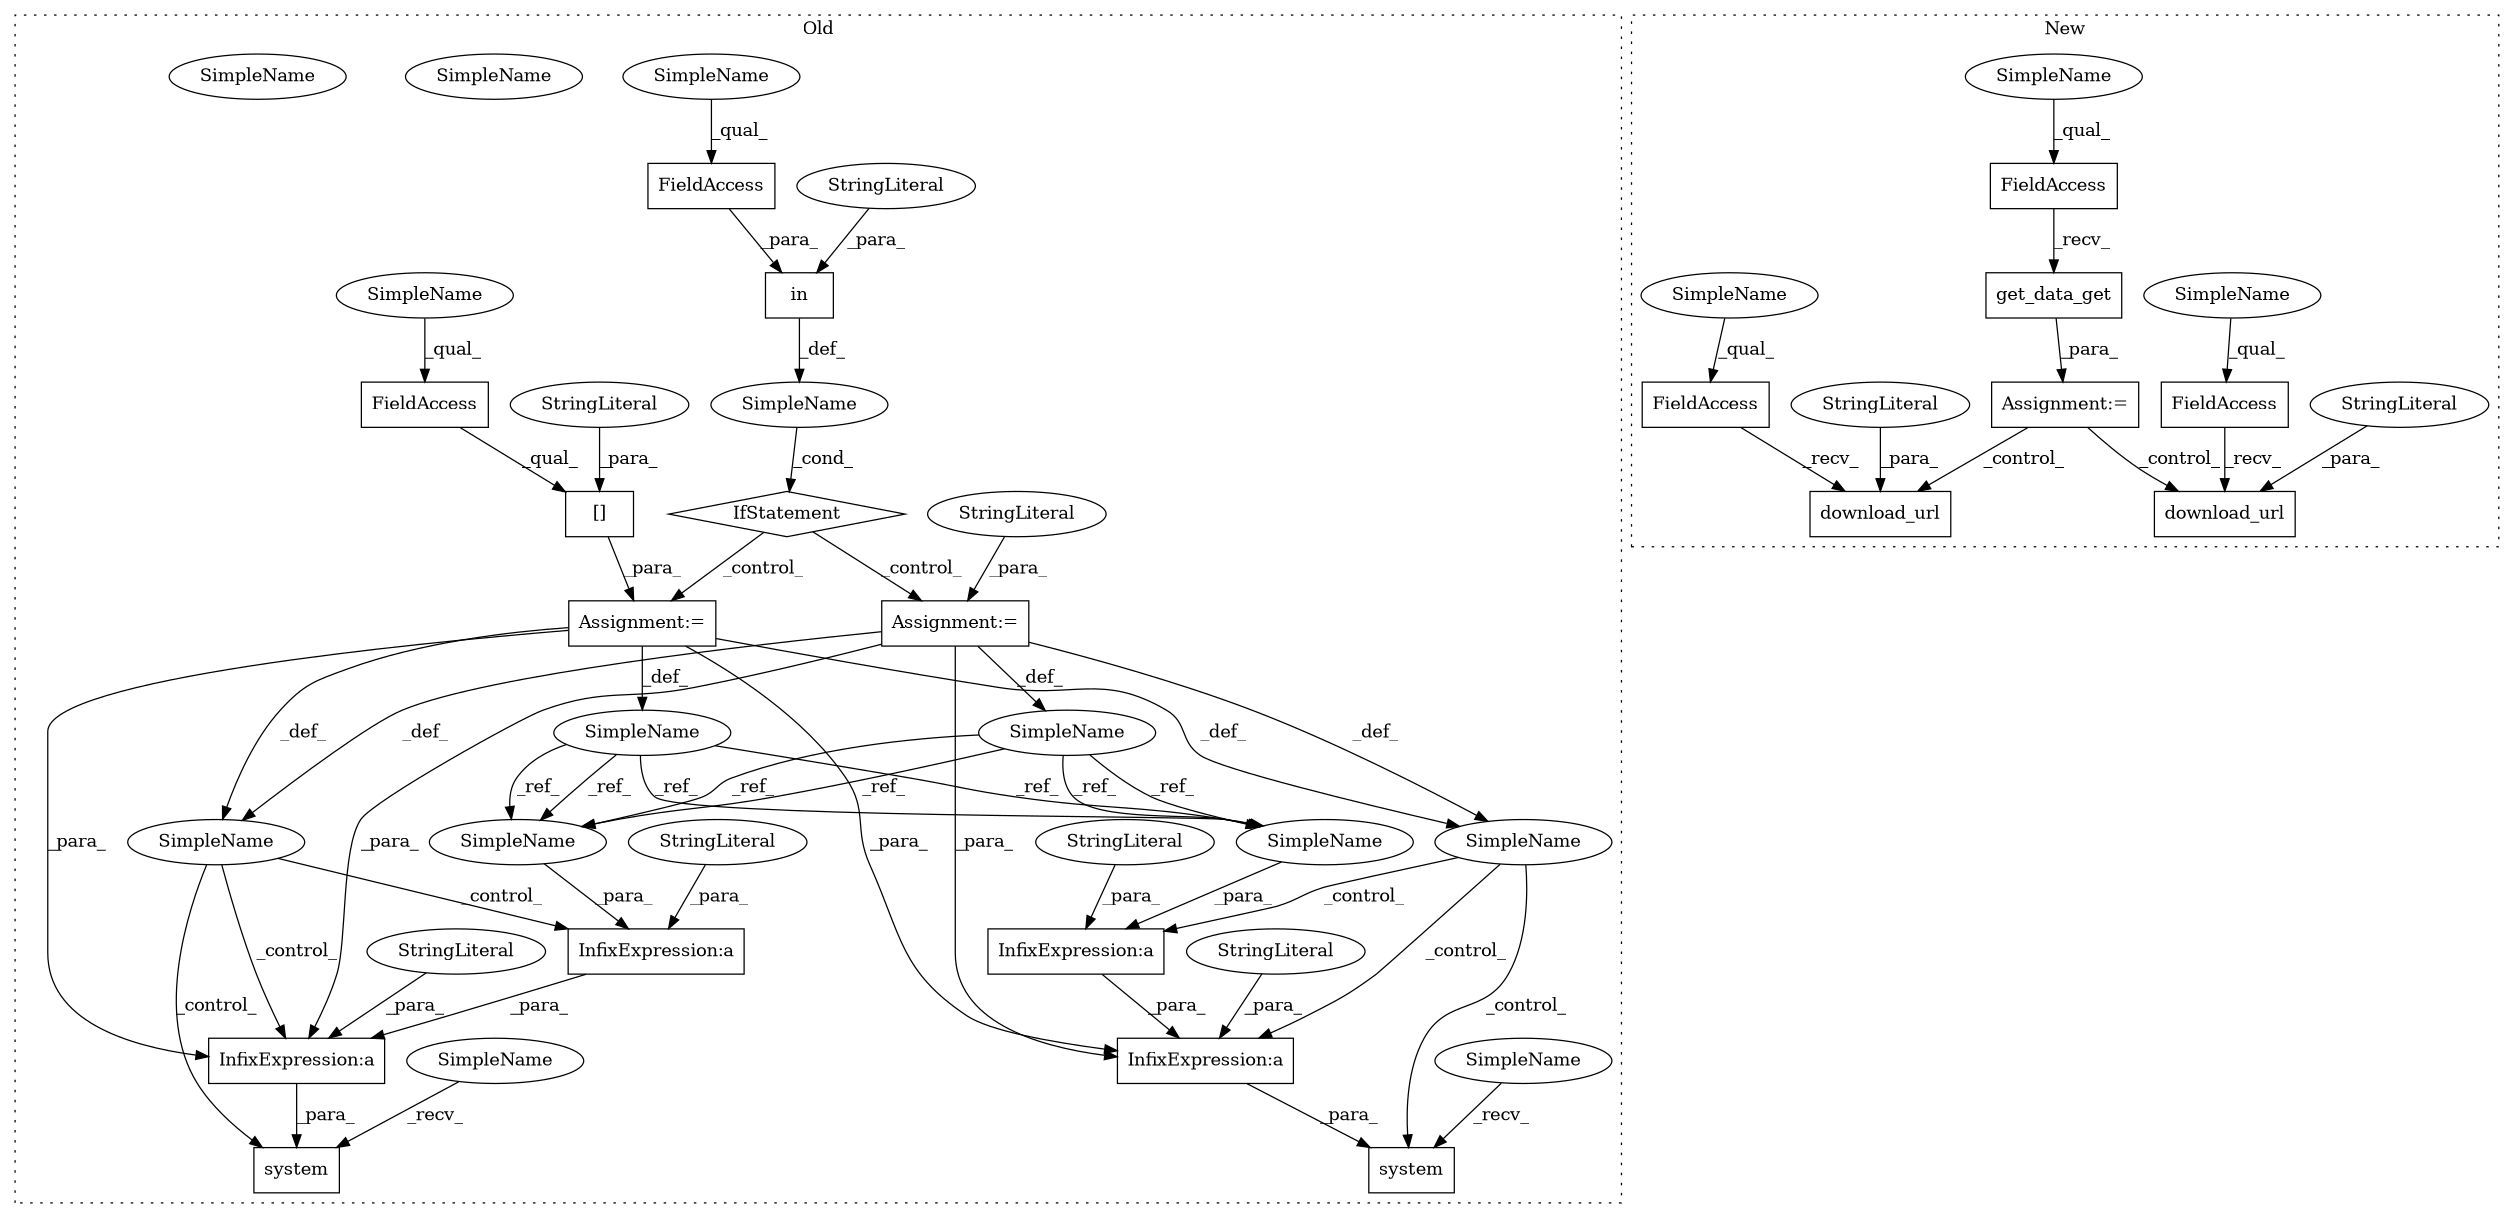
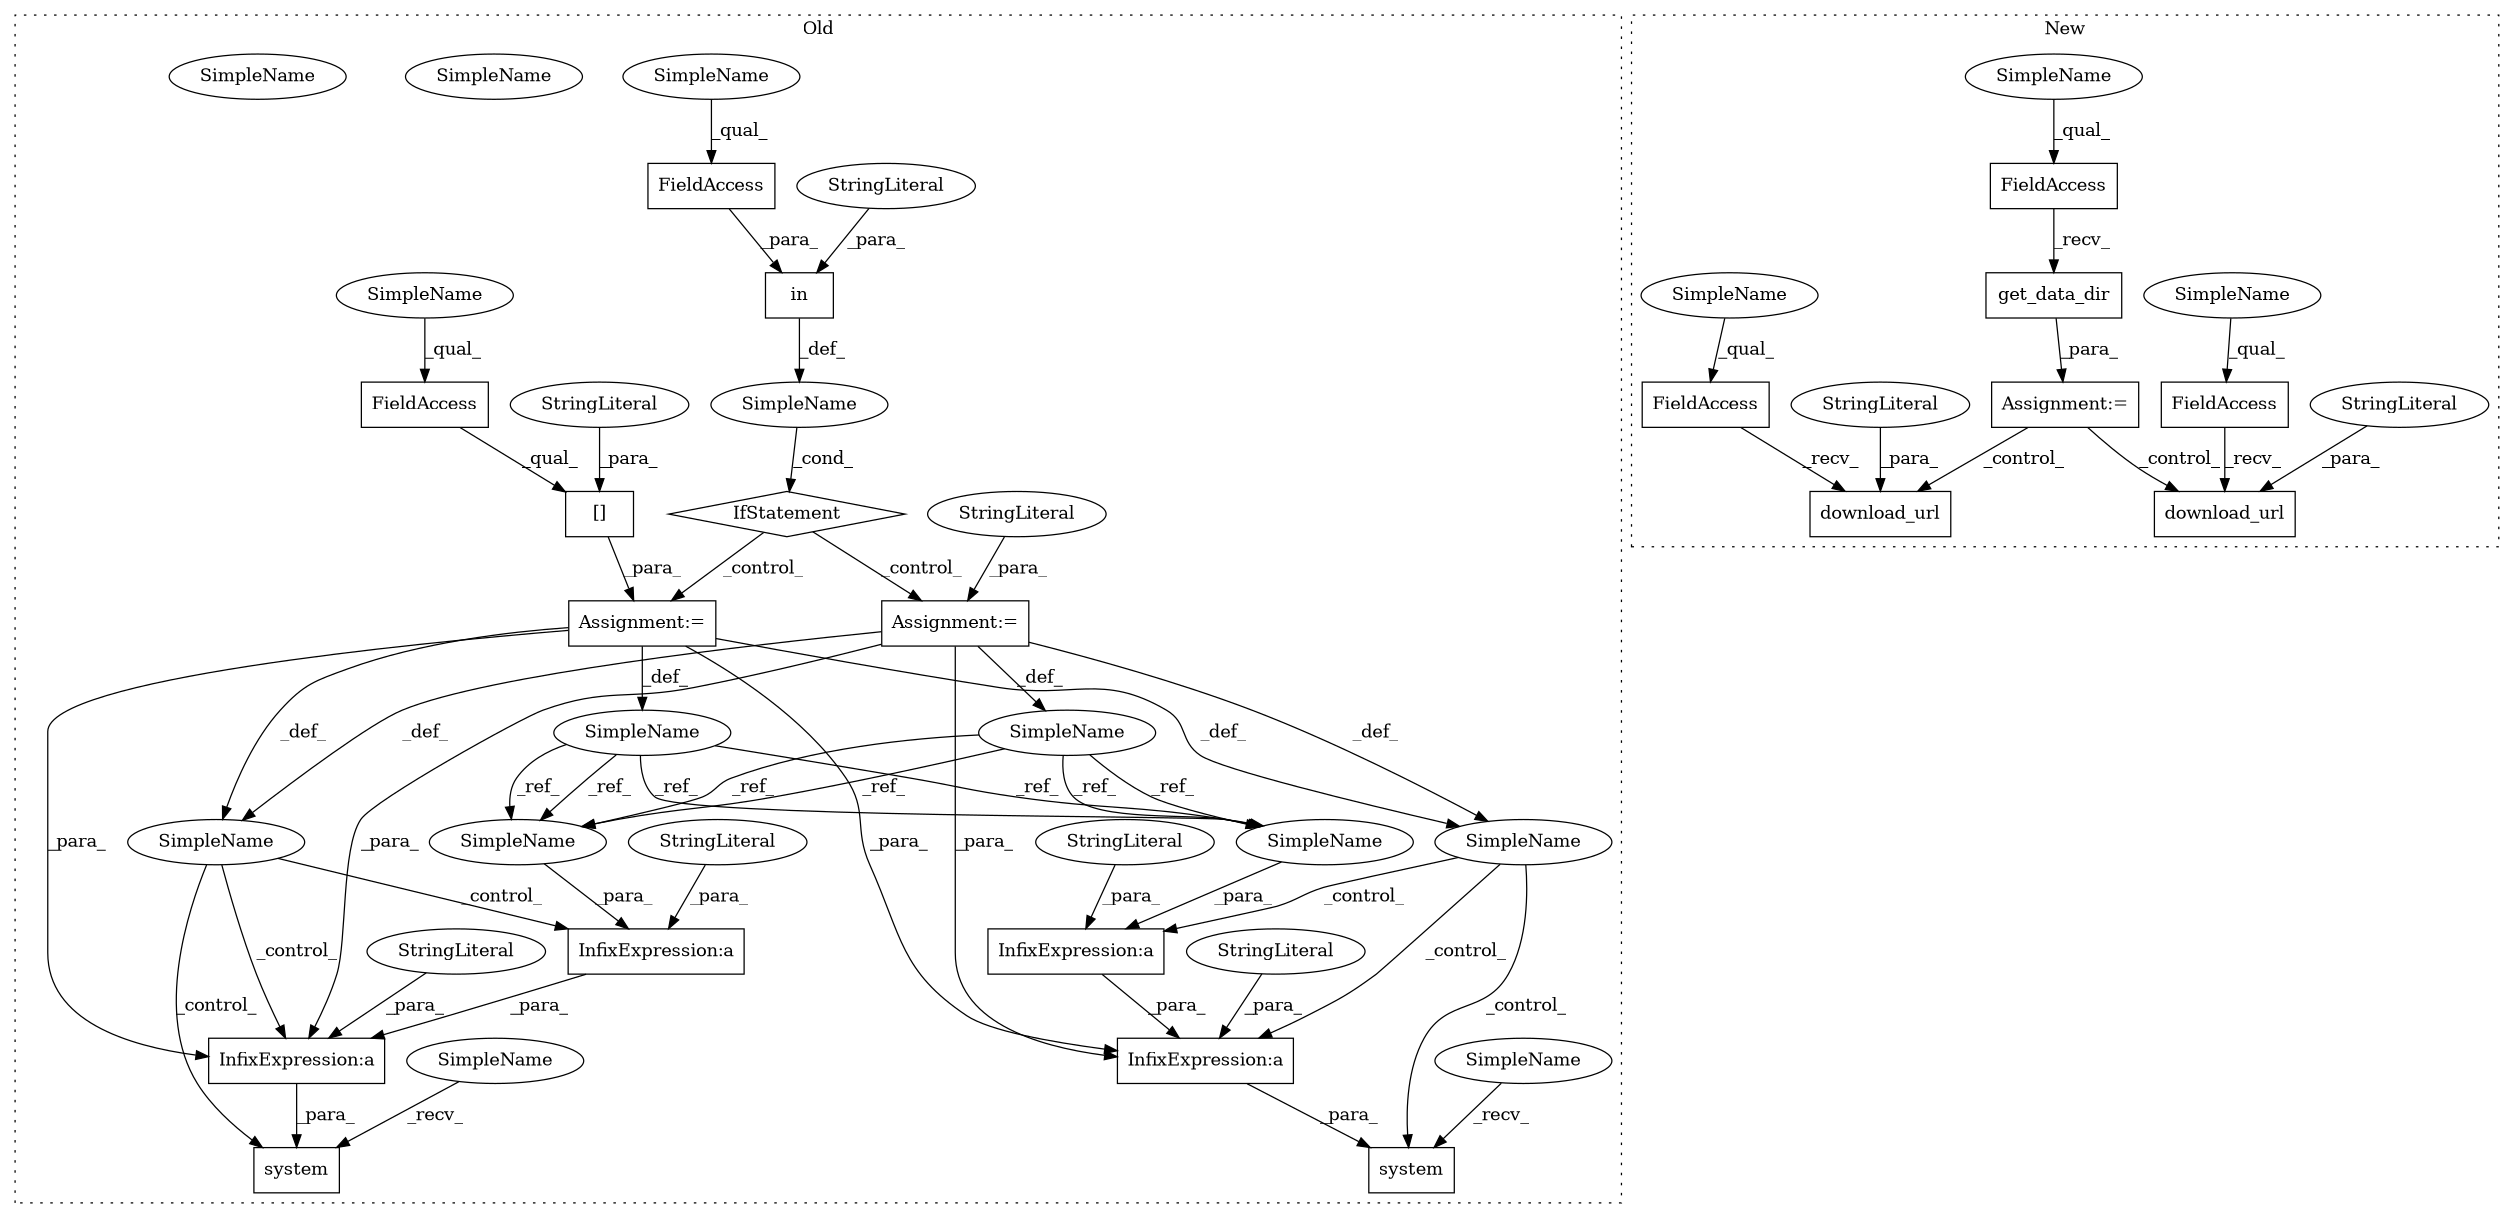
node "get_data_get": label "get_data_get" -> "get_data_dir"
